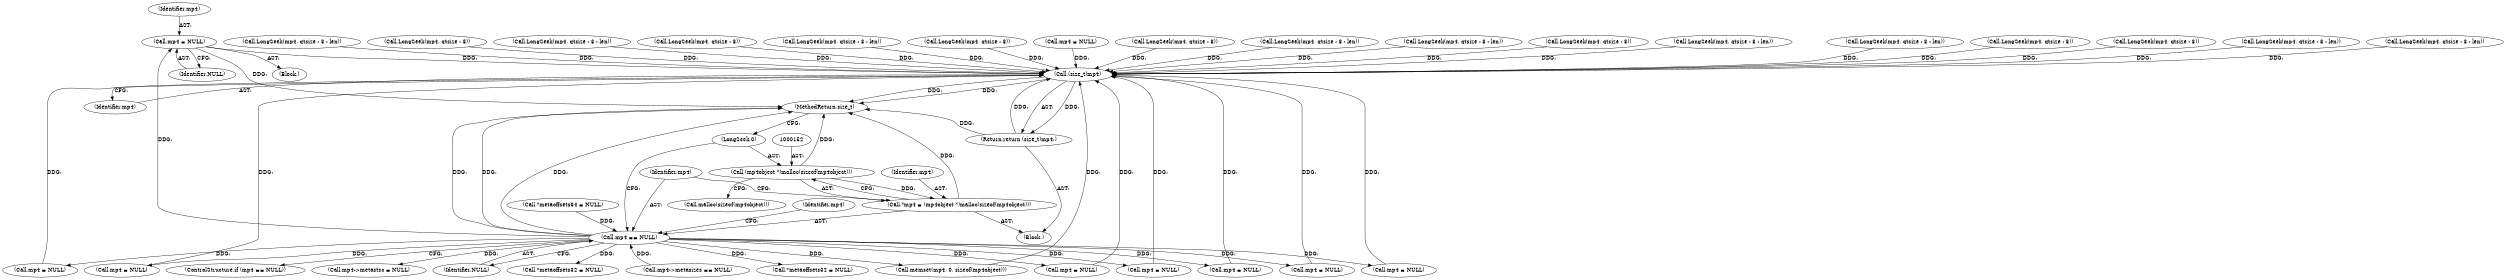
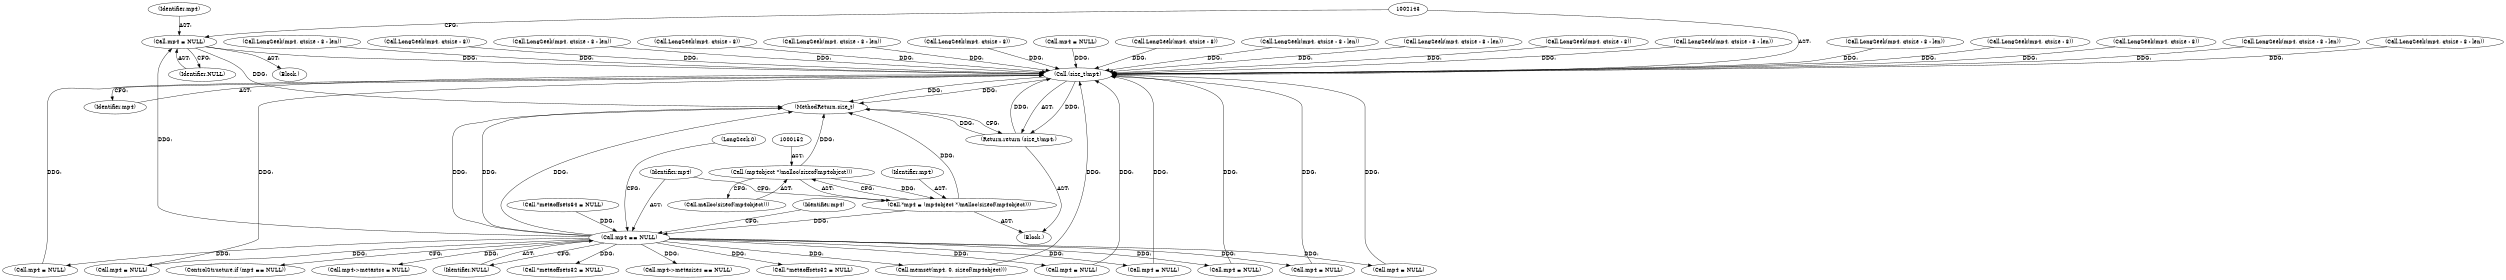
node "1002143": added
edge "(MethodReturn,size_t)" -> "(LongSeek,0)": now "(MethodReturn,size_t)" -> "(Return,return (size_t)mp4;)"
edge "(LongSeek,0)" -> "(Call,(mp4object *)malloc(sizeof(mp4object)))": now "(Call,malloc(sizeof(mp4object)))" -> "(Call,(mp4object *)malloc(sizeof(mp4object)))"
edge "(Call,*mp4 = (mp4object *)malloc(sizeof(mp4object)))" -> "(Call,mp4 == NULL)": label "AST: " -> "DDG: "
edge "(Call,mp4->metasizes == NULL)" -> "(Call,mp4 == NULL)": reversed
